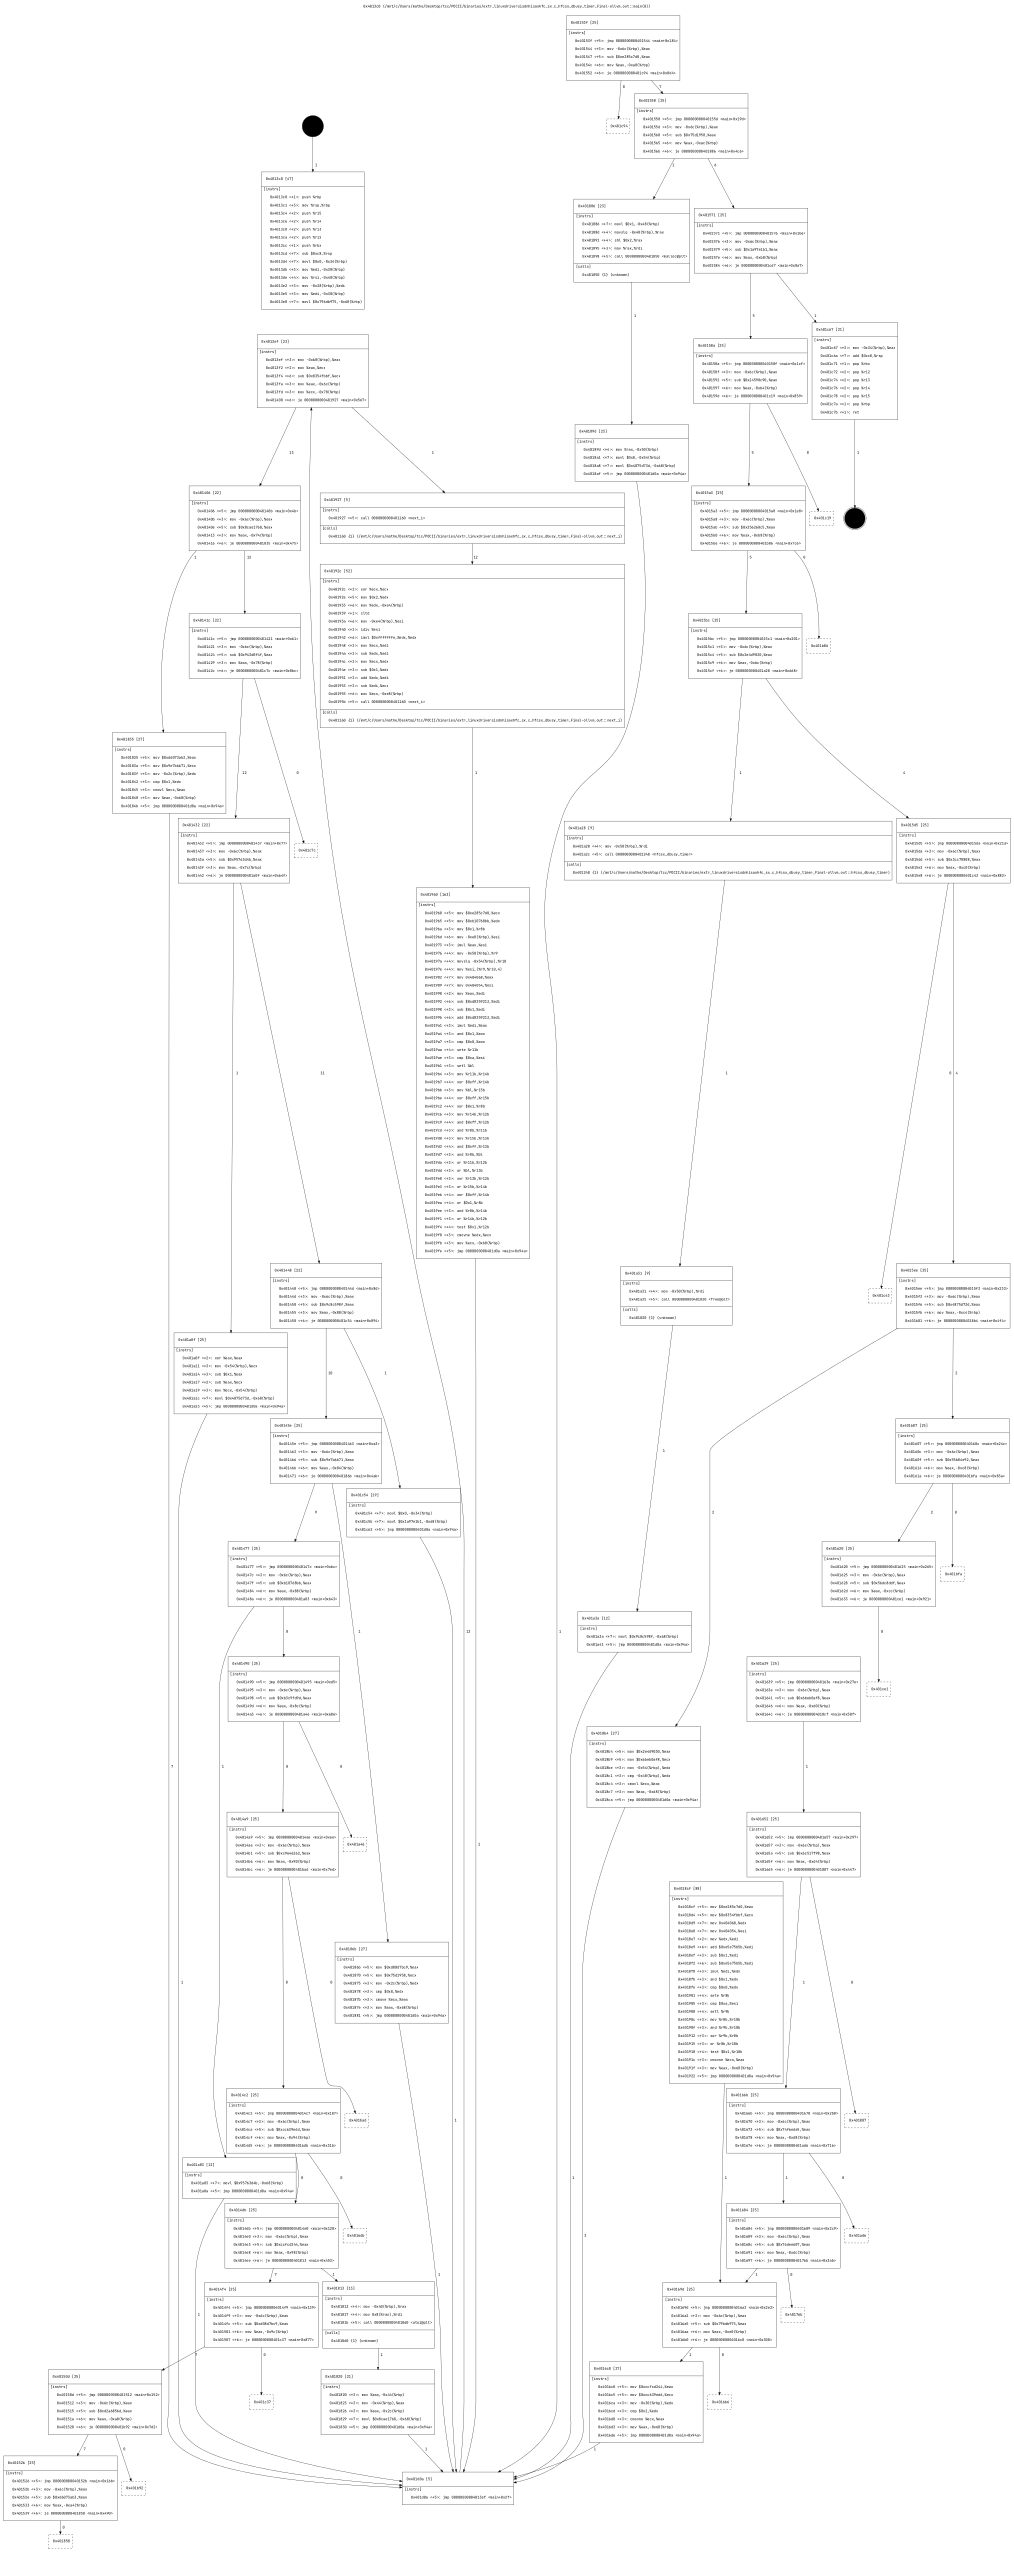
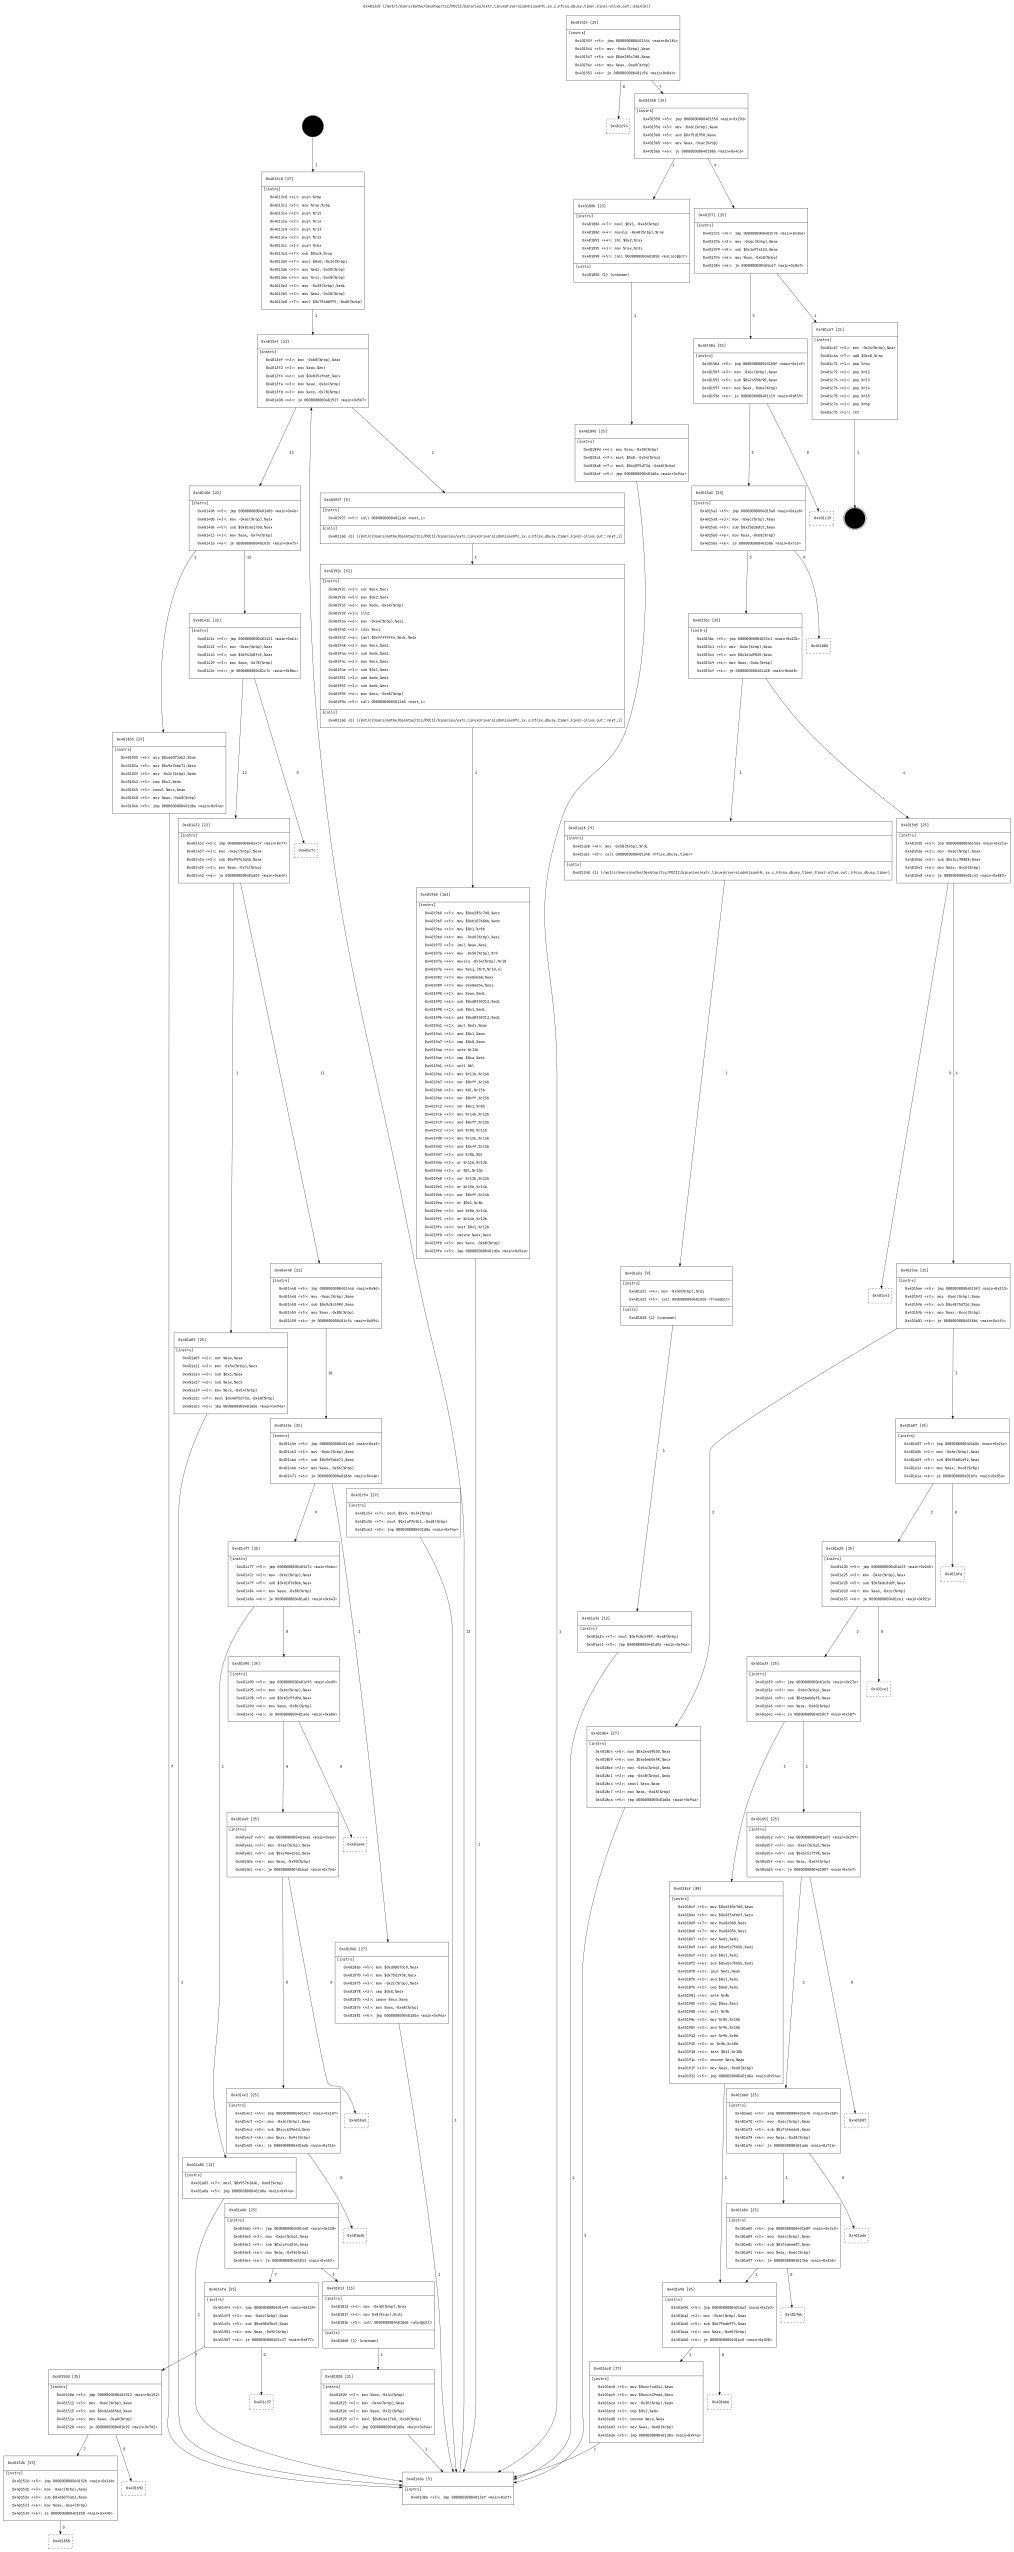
edge "0x4013c0 [47]" -> "0x4013ef [23]": added, label "1"
edge "0x401927 [5]" -> "0x40192c [52]": label " 12" -> " 1"
edge "0x401448 [22]" -> "0x401c54 [19]": removed, label "1"
edge "0x401620 [25]" -> "0x401639 [25]": added, label "2"
edge "0x401639 [25]" -> "0x4018cf [88]": added, label "1"
edge "0x4014c2 [25]" -> "0x4014db [25]": removed, label "8"
